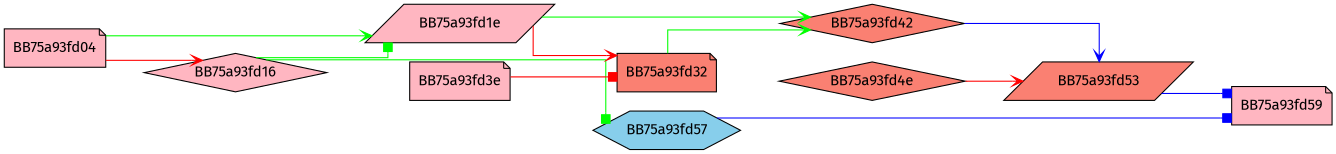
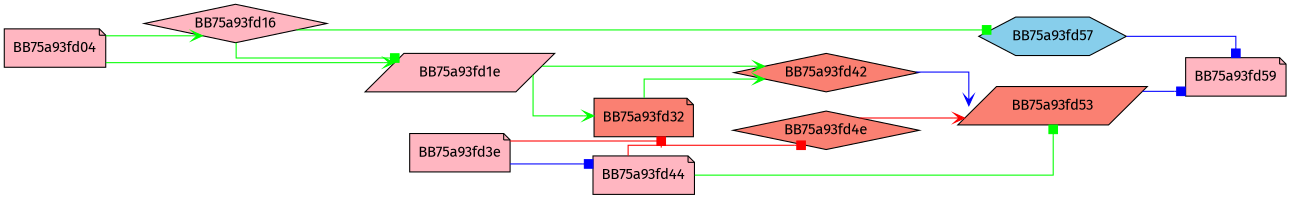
edge "BB75a93fd1e" -> "BB75a93fd32": color red -> green
edge "BB75a93fd04" -> "BB75a93fd16": color red -> green
node "BB75a93fd44": added
